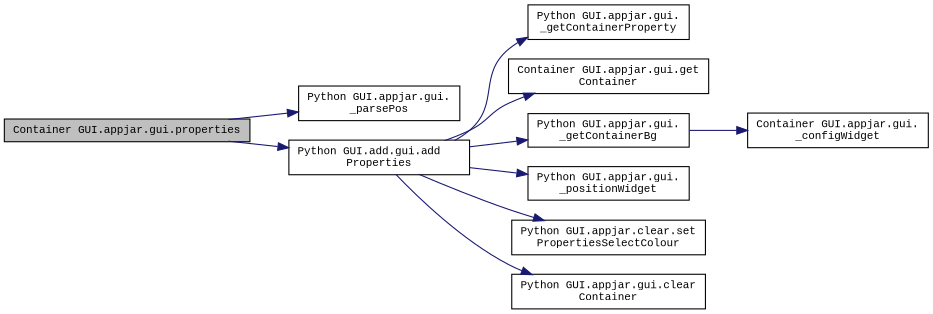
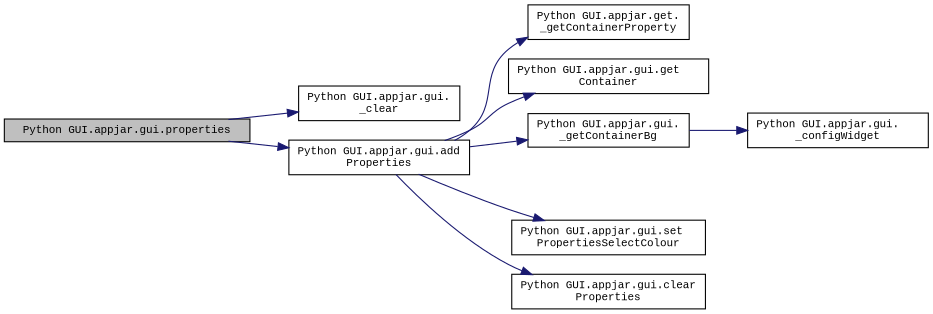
node "Python GUI.appjar.gui. _getContainerProperty": label "Python GUI.appjar.gui. _getContainerProperty" -> "Python GUI.appjar.get. _getContainerProperty"
node "Container GUI.appjar.gui.get Container": label "Container GUI.appjar.gui.get Container" -> "Python GUI.appjar.gui.get Container"
node "Python GUI.appjar.gui. _parsePos": label "Python GUI.appjar.gui. _parsePos" -> "Python GUI.appjar.gui. _clear"
node "Container GUI.appjar.gui.properties": label "Container GUI.appjar.gui.properties" -> "Python GUI.appjar.gui.properties"
node "Container GUI.appjar.gui. _configWidget": label "Container GUI.appjar.gui. _configWidget" -> "Python GUI.appjar.gui. _configWidget"
node "Python GUI.add.gui.add Properties": label "Python GUI.add.gui.add Properties" -> "Python GUI.appjar.gui.add Properties"
node "Python GUI.appjar.gui. _positionWidget": removed
node "Python GUI.appjar.clear.set PropertiesSelectColour": label "Python GUI.appjar.clear.set PropertiesSelectColour" -> "Python GUI.appjar.gui.set PropertiesSelectColour"
node "Python GUI.appjar.gui.clear Container": label "Python GUI.appjar.gui.clear Container" -> "Python GUI.appjar.gui.clear Properties"
